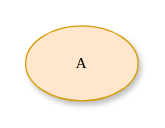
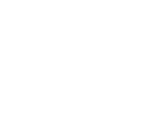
node "A": removed
